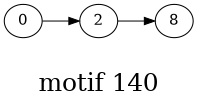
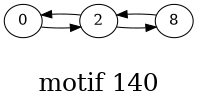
edge "2" -> "0": added
edge "8" -> "2": added
